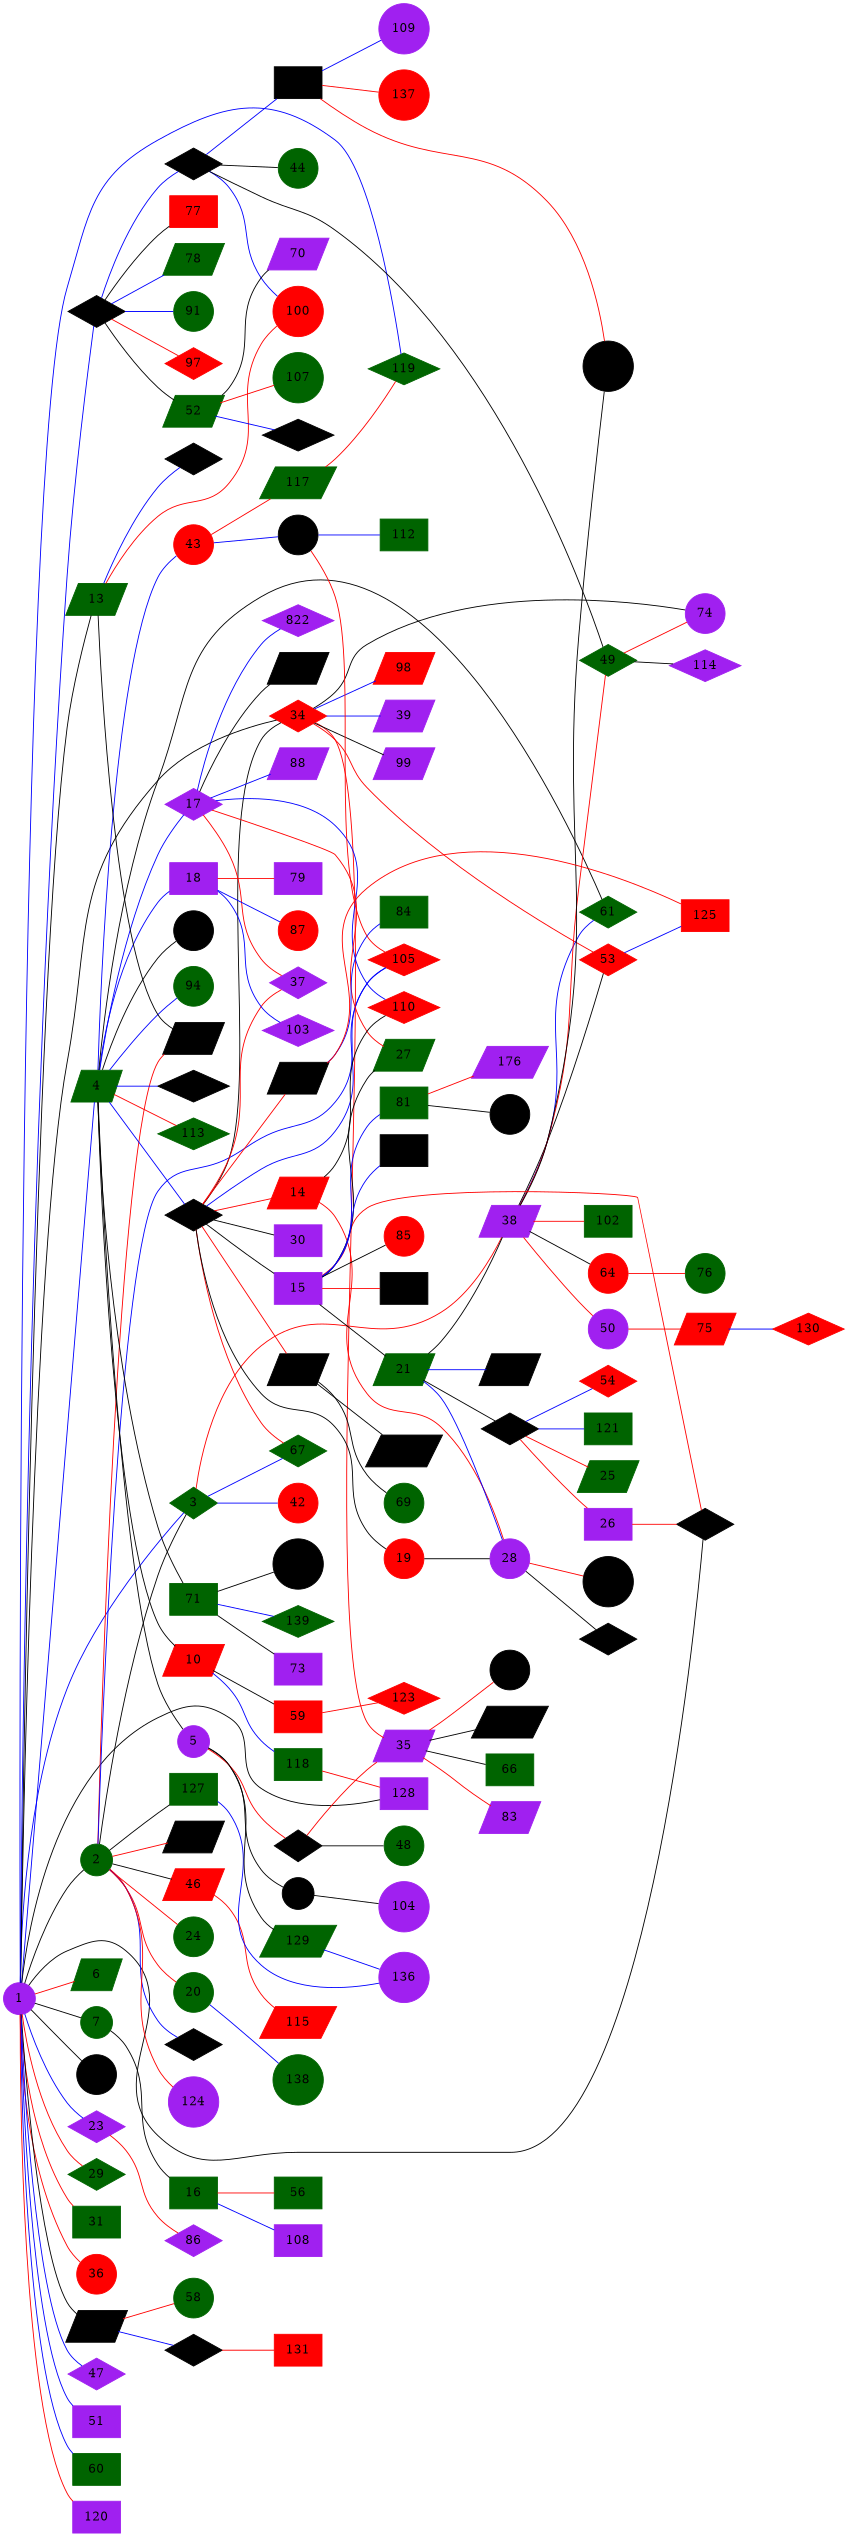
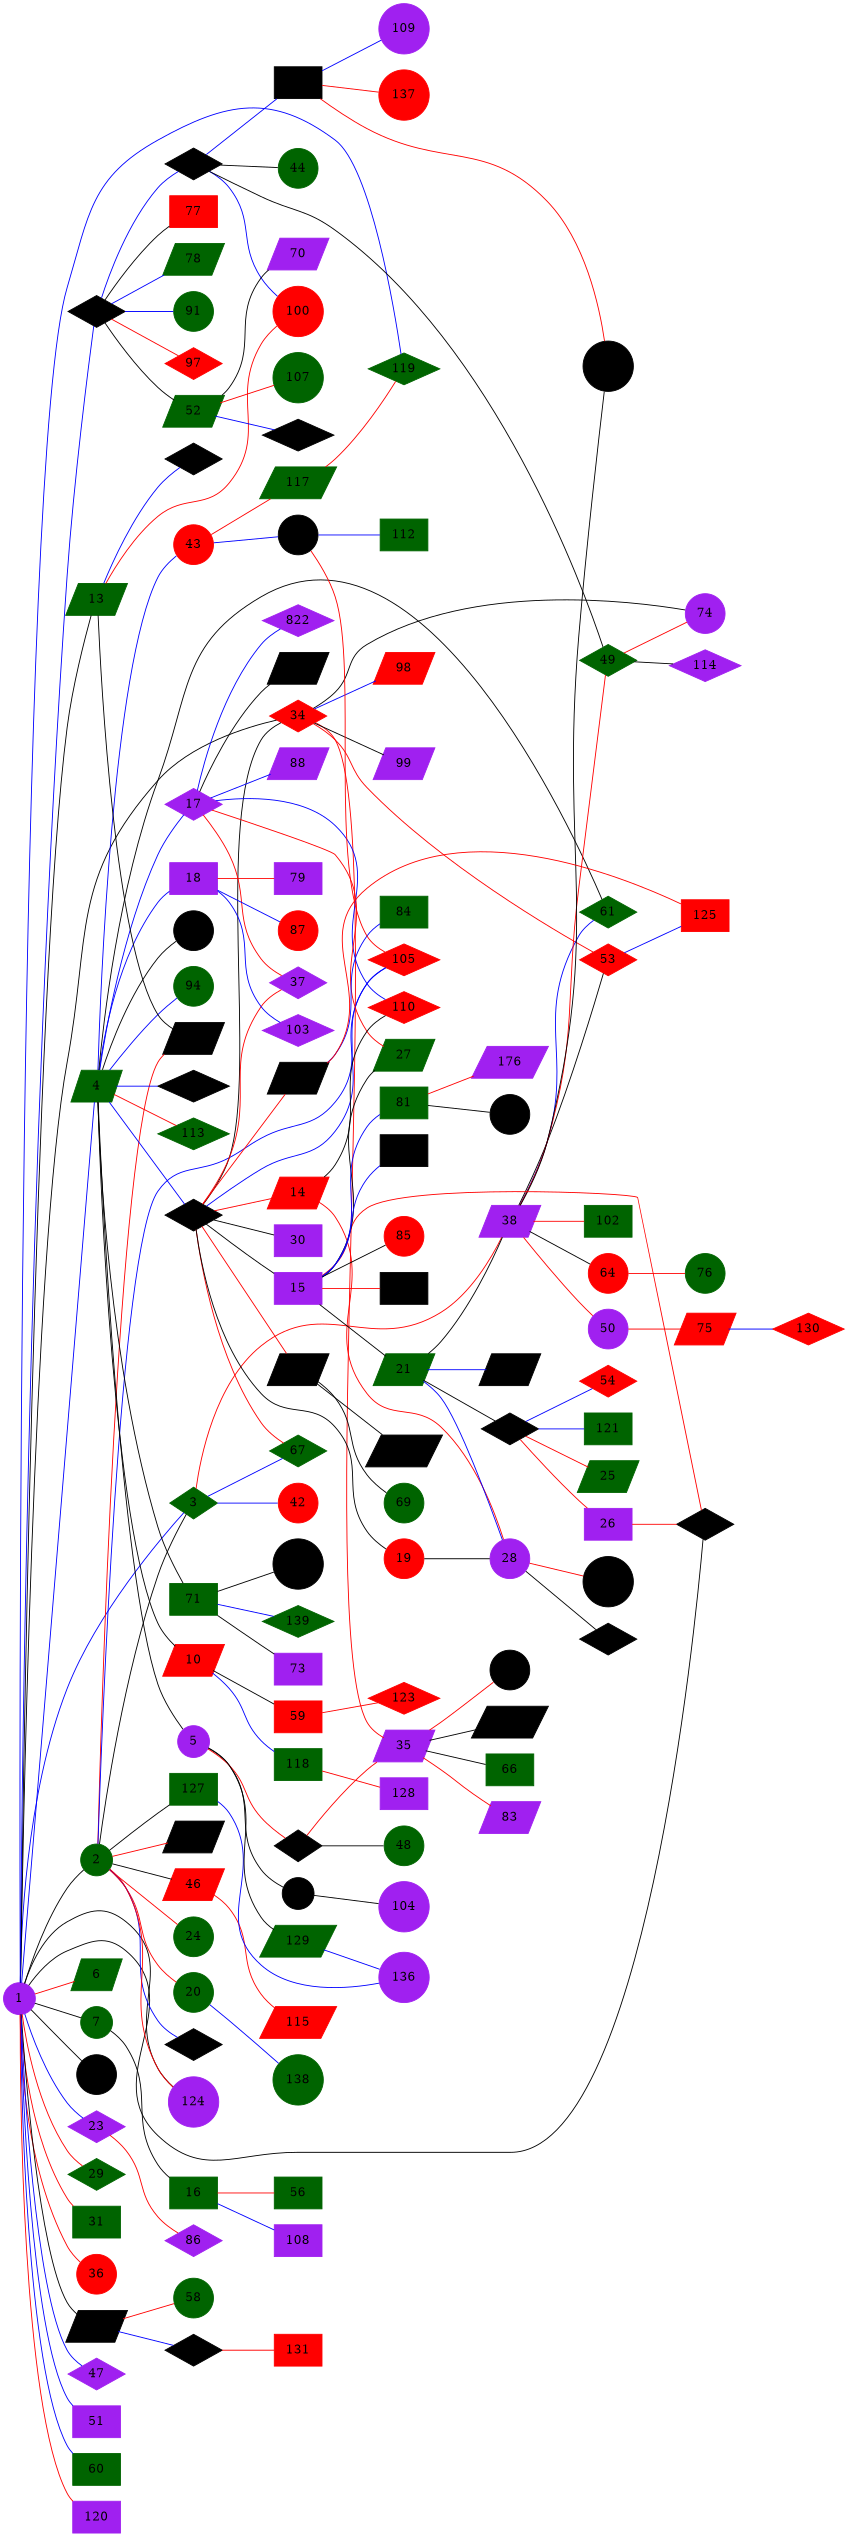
node "39": removed
edge "128" -- "1": now "124" -- "1"
